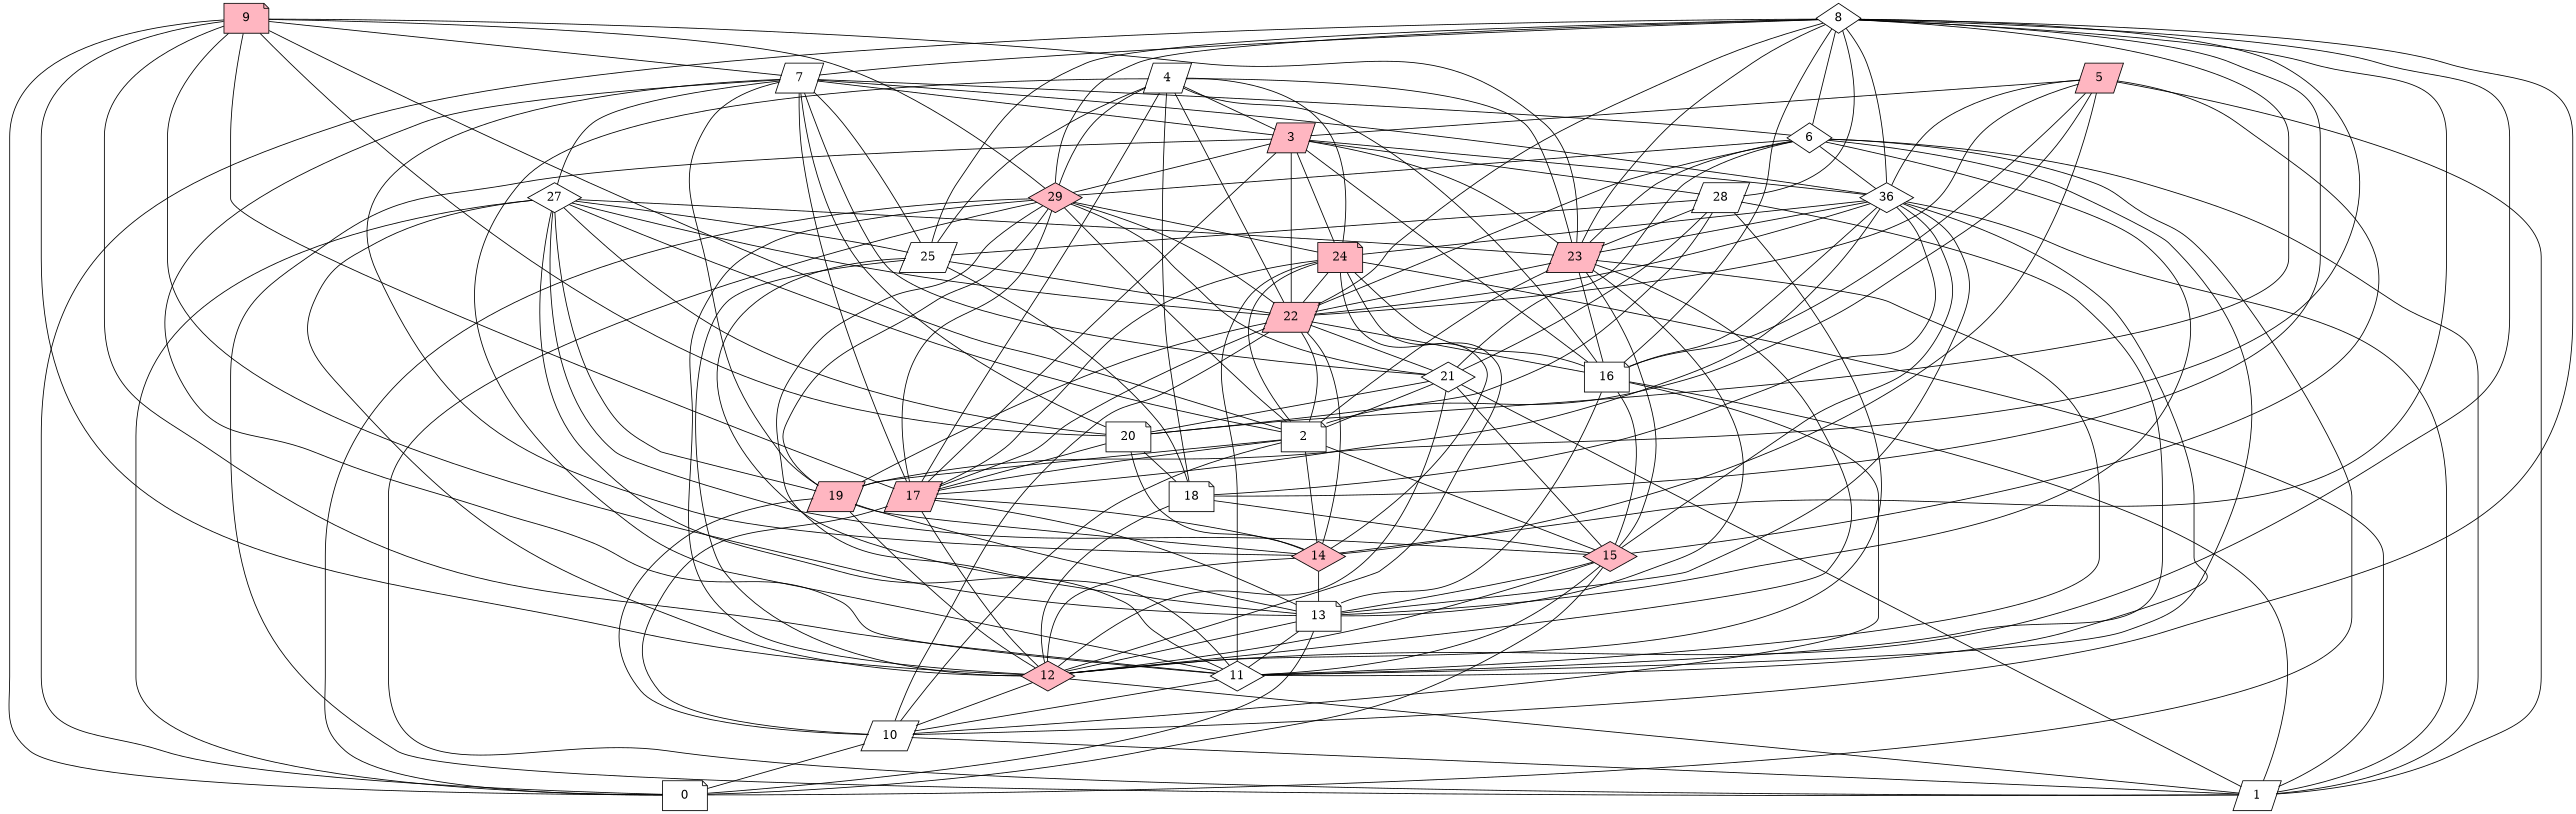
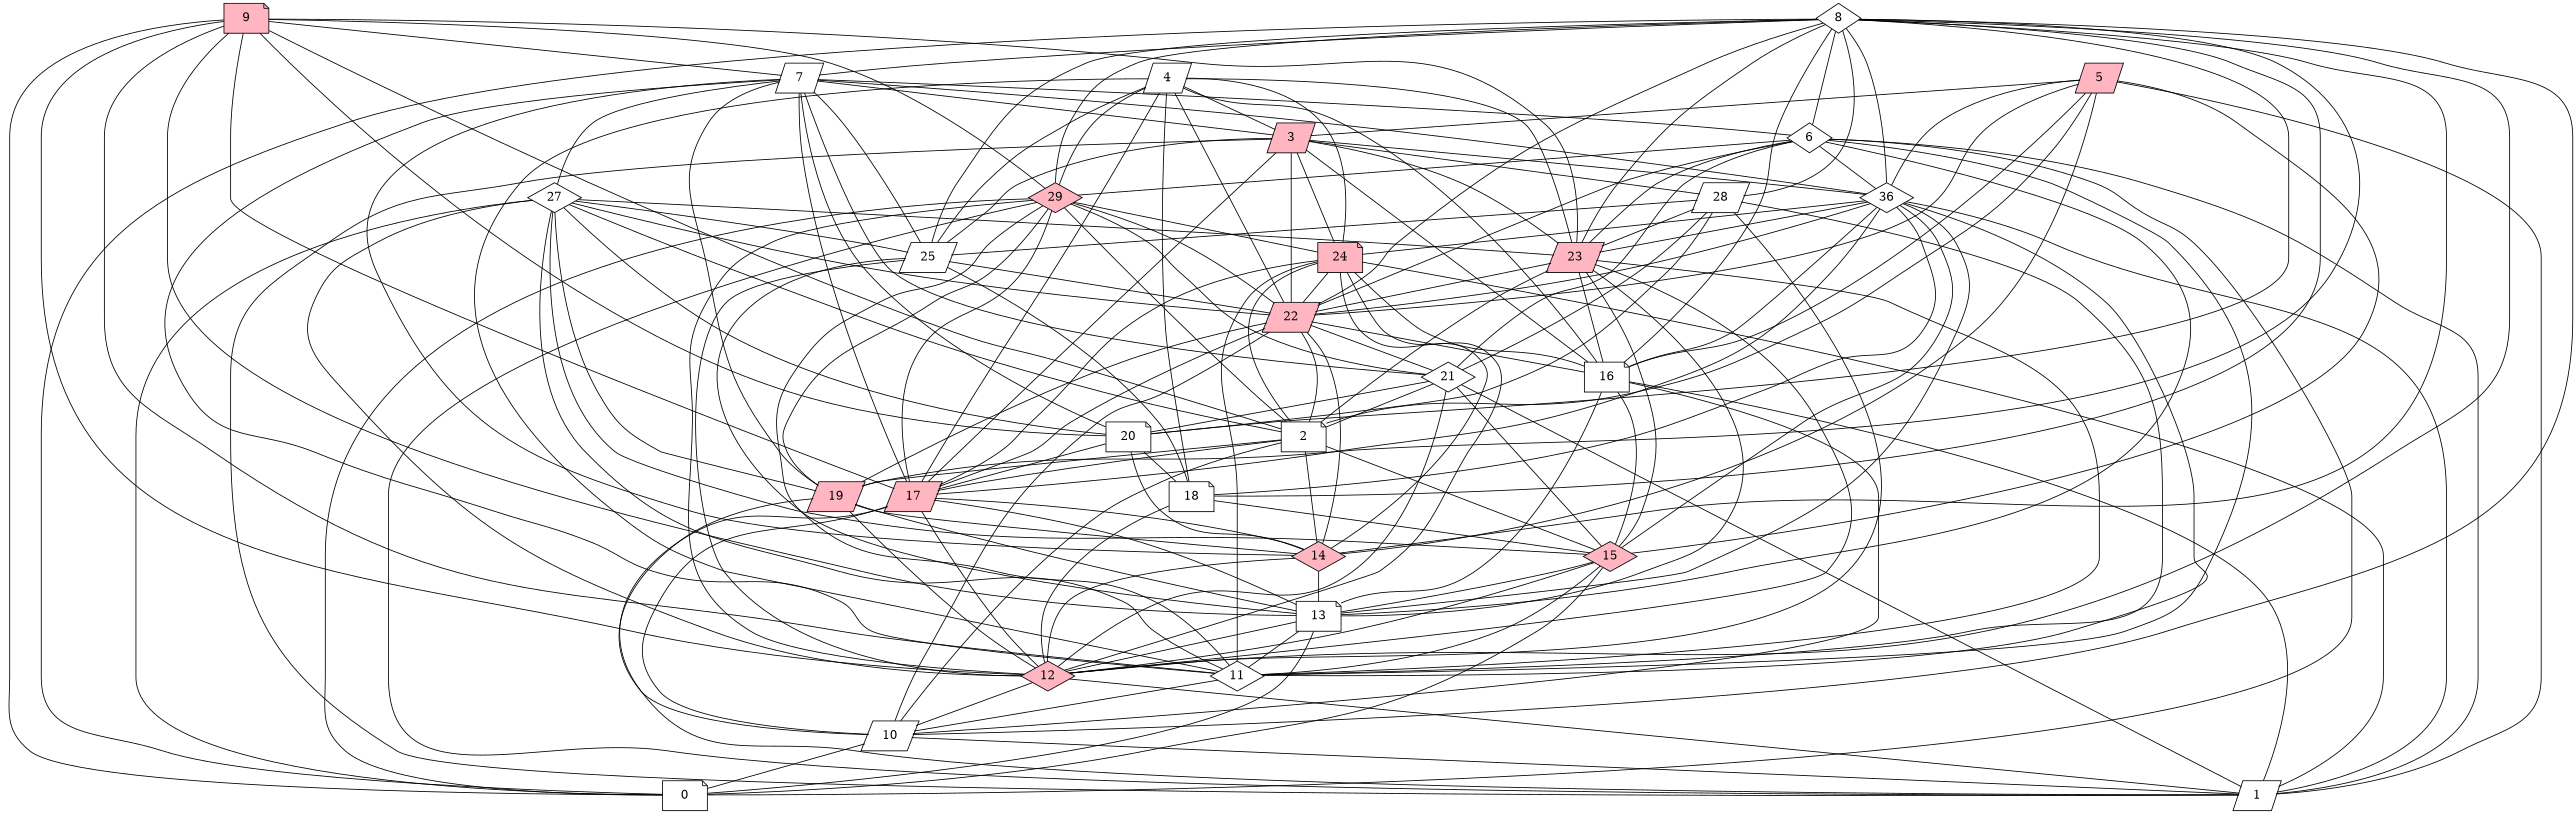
edge "3" -- "29": now "3" -- "25"
edge "17" -- "1": added
